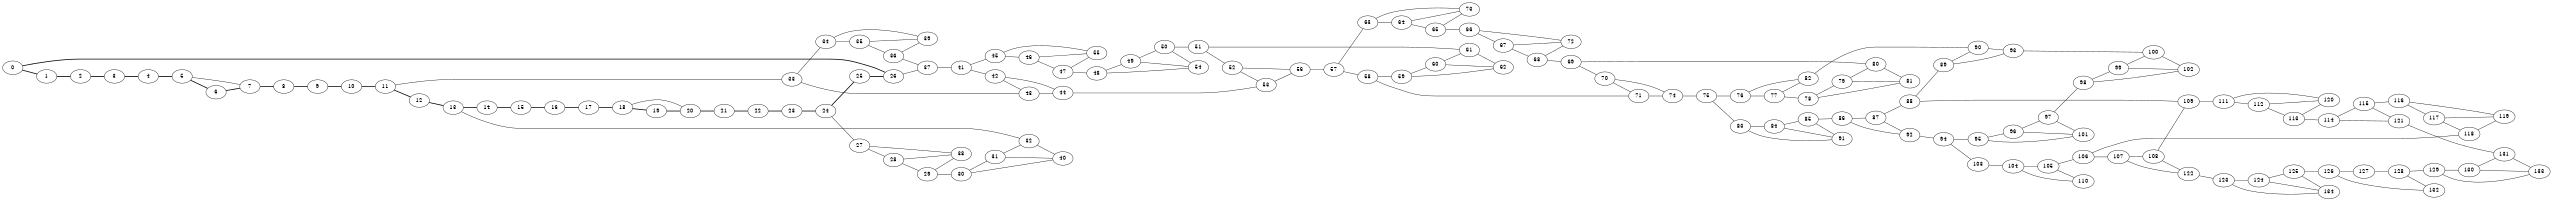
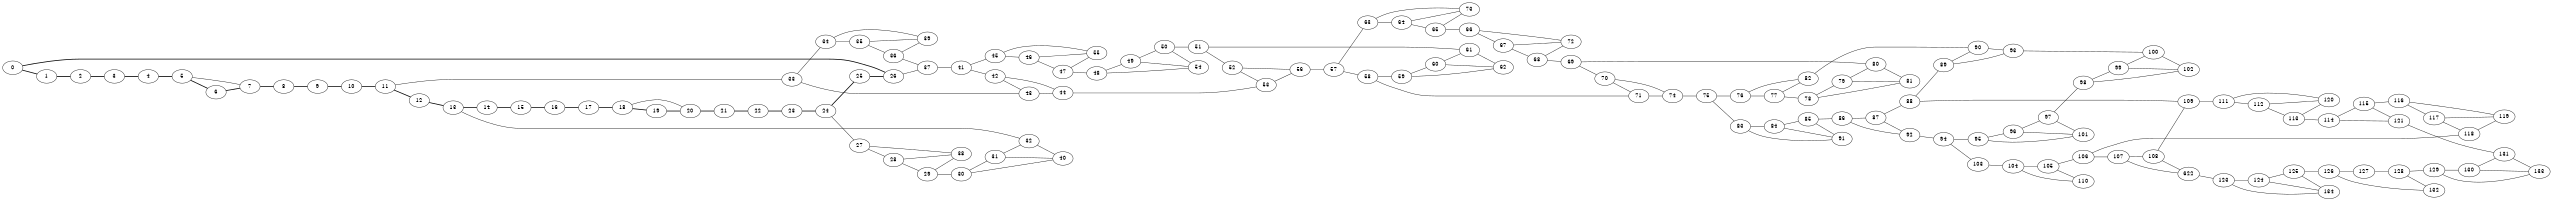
node "122": label "122" -> "622"
